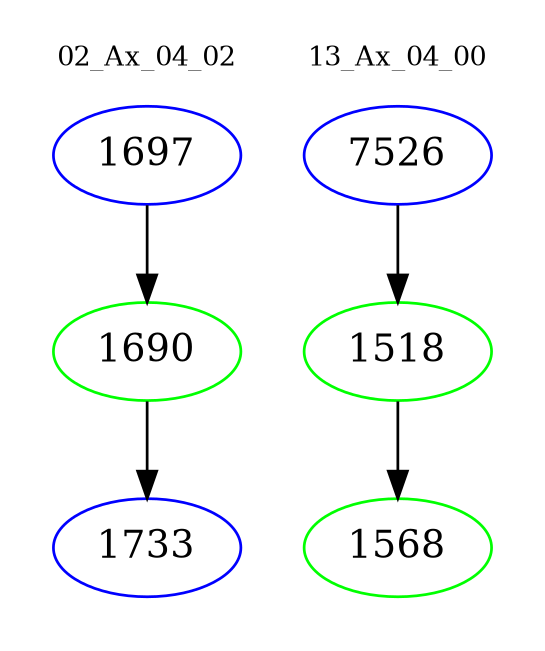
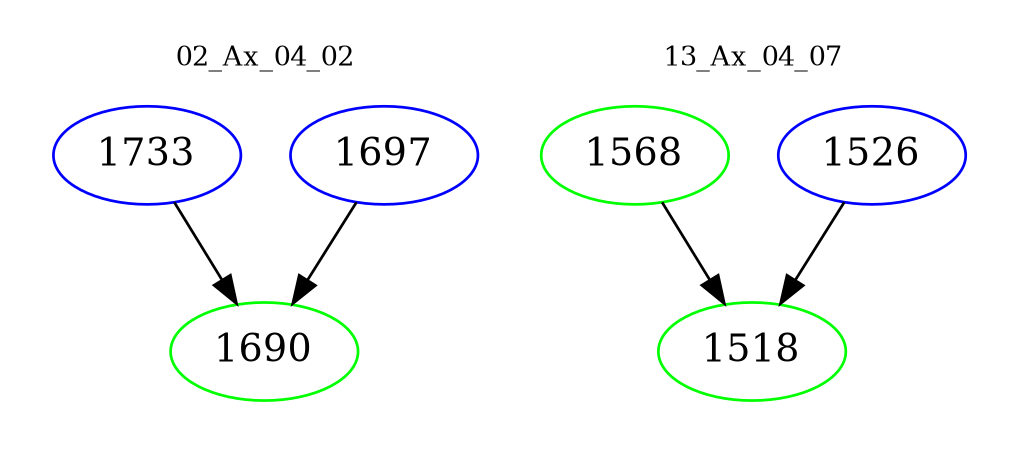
cluster "13_Ax_04_00": label "13_Ax_04_00" -> "13_Ax_04_07"
node "7526": label "7526" -> "1526"
edge "1690" -> "1733": reversed
edge "1518" -> "1568": reversed
